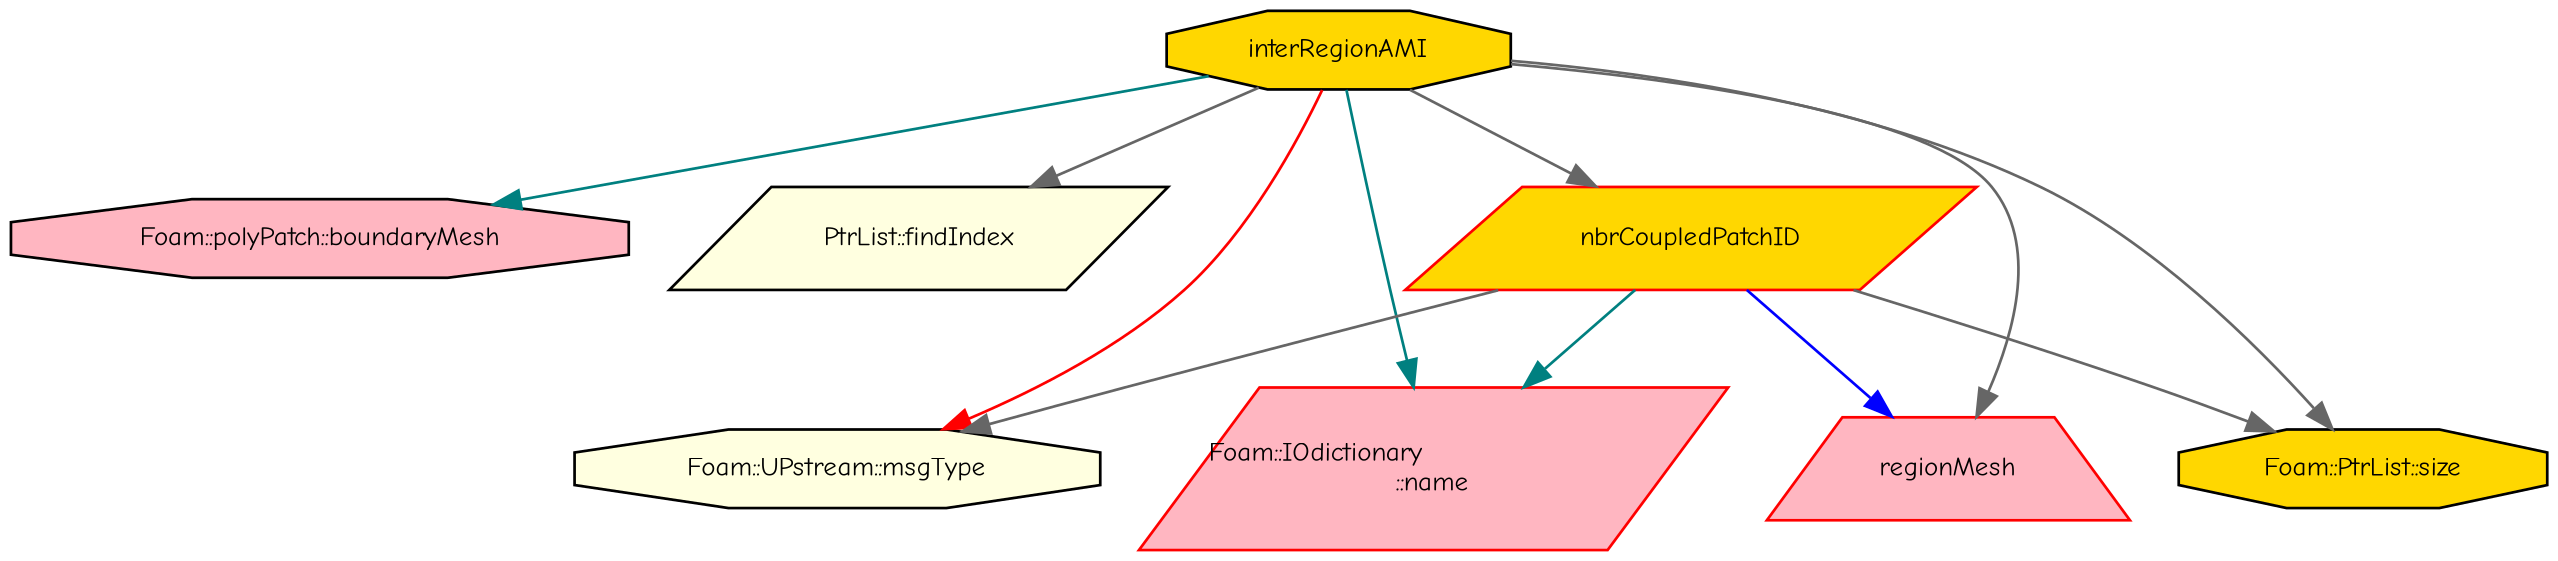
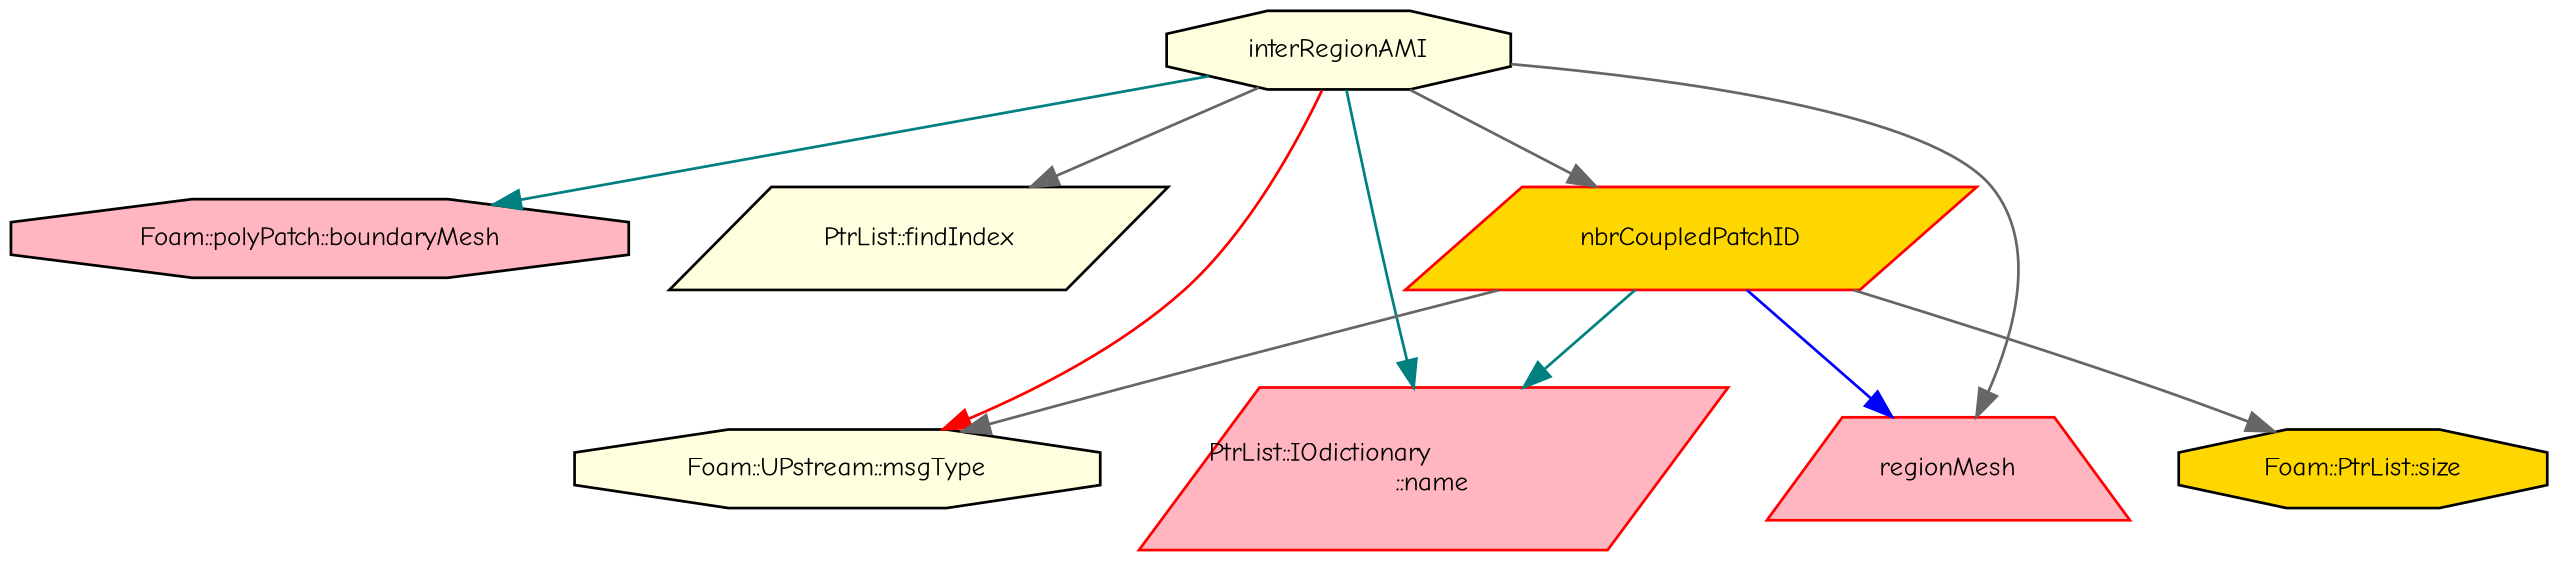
node "interRegionAMI": fillcolor gold -> lightyellow
edge "interRegionAMI" -> "Foam::PtrList::size": removed
node "Foam::IOdictionary ::name": label "Foam::IOdictionary ::name" -> "PtrList::IOdictionary ::name"
